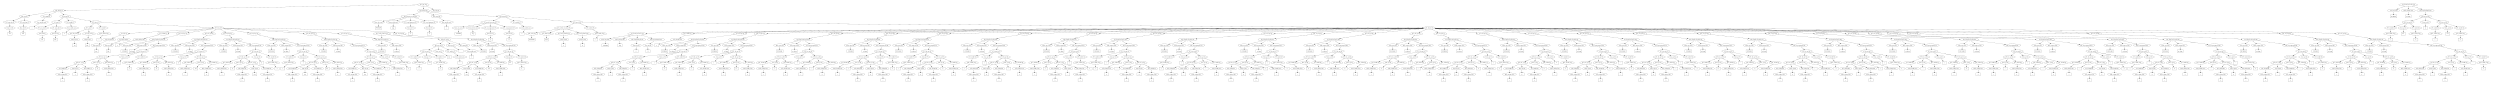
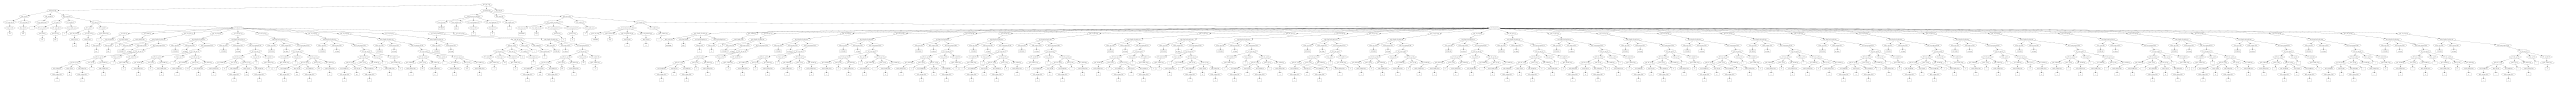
node "AST_eval_expr (16)": added
